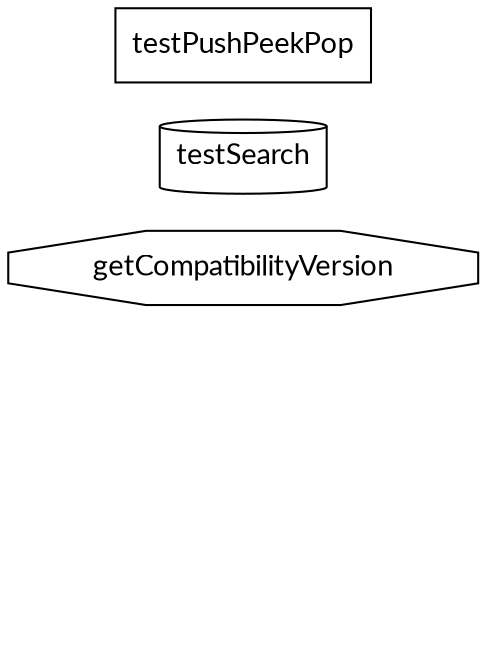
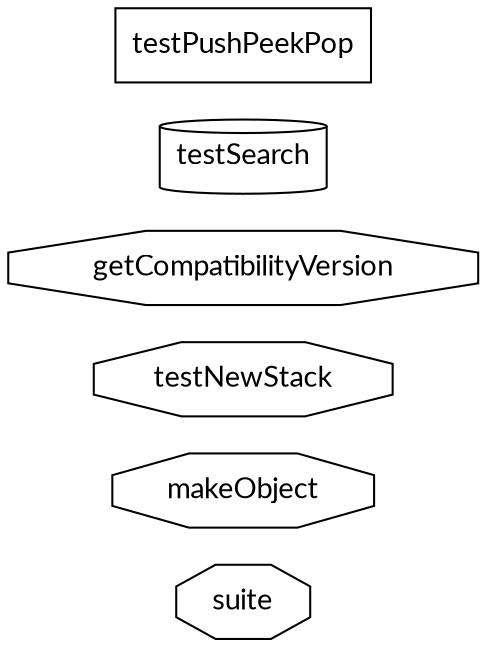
node "testNewStack": added
node "makeObject": added
node "suite": added
